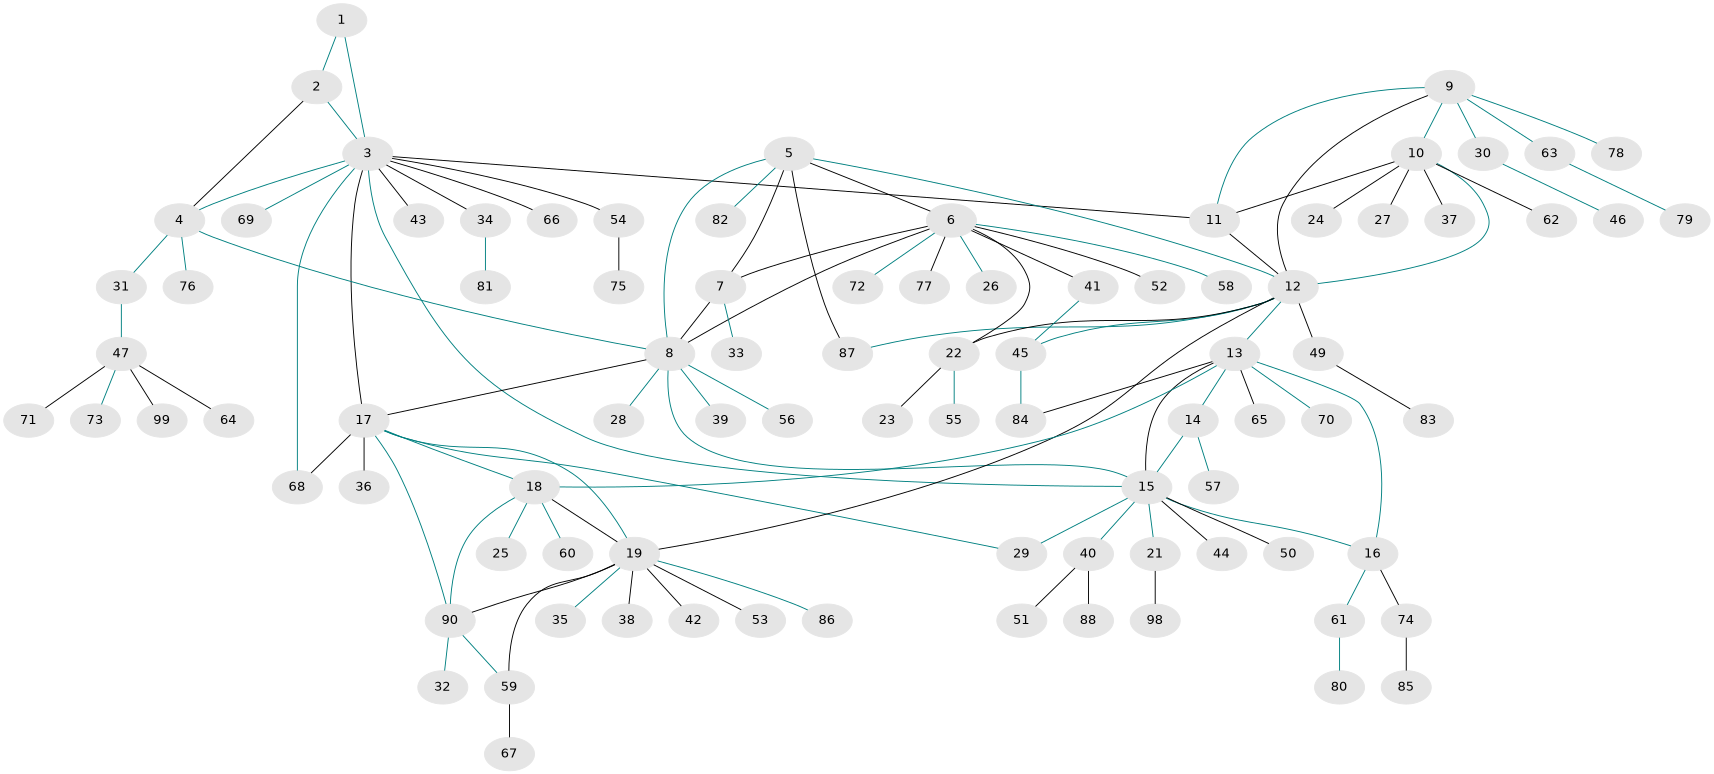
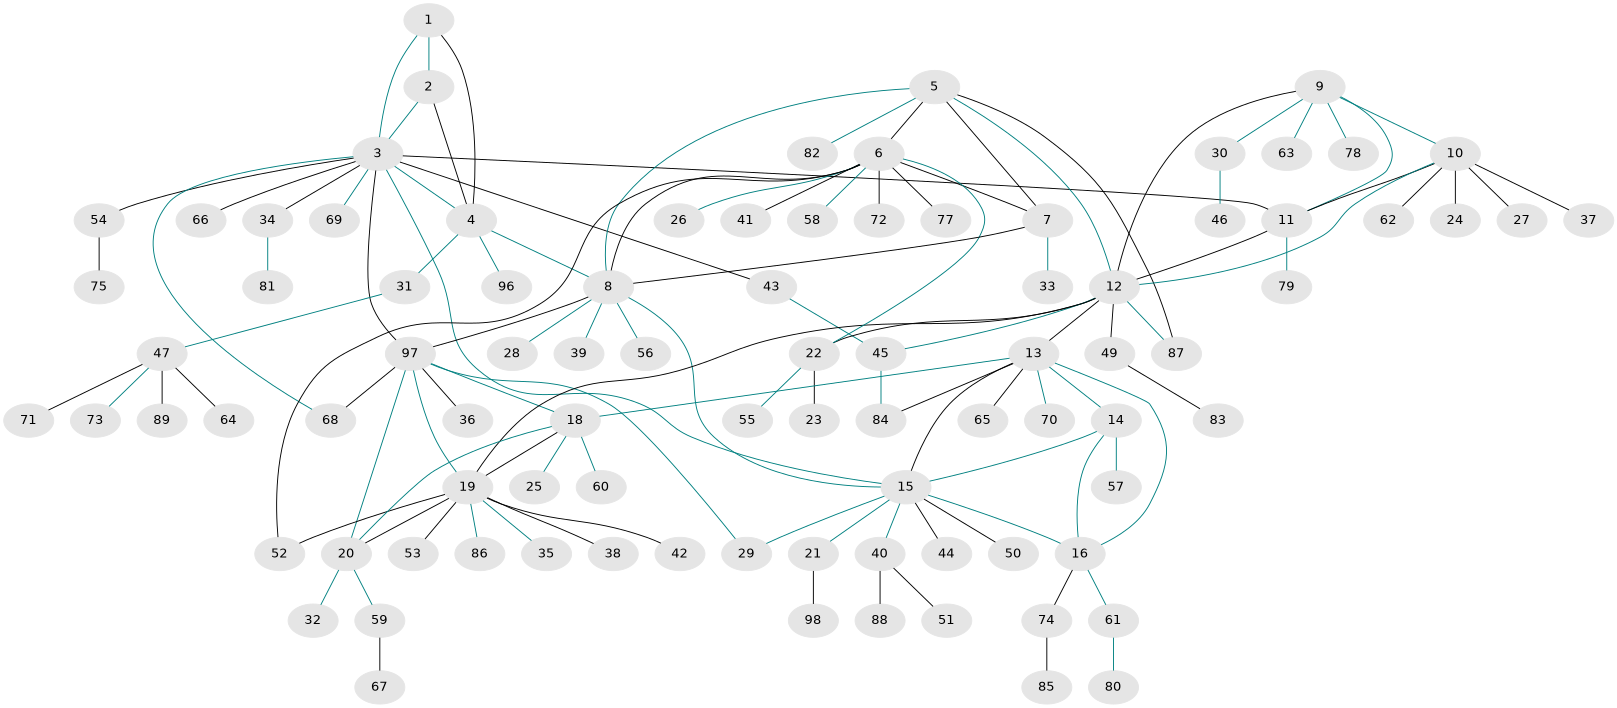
edge "1" -- "4": added
edge "63" -- "79": now "11" -- "79"
edge "6" -- "72": color teal -> black
edge "6" -- "22": color black -> teal
node "76": label "76" -> "96"
edge "41" -- "45": now "43" -- "45"
edge "12" -- "13": color teal -> black
node "99": label "99" -> "89"
node "17": label "17" -> "97"
edge "14" -- "16": added
edge "19" -- "59": now "19" -- "52"
node "90": label "90" -> "20"
